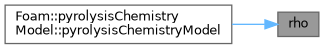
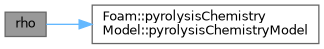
edge "Foam::pyrolysisChemistry Model::pyrolysisChemistryModel" -> "rho": reversed
